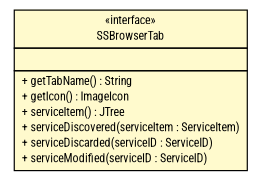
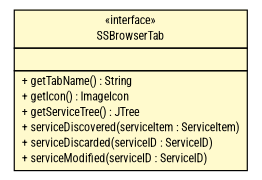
node "SSBrowserTab": text "+ serviceItem() : JTree" -> "+ getServiceTree() : JTree"
